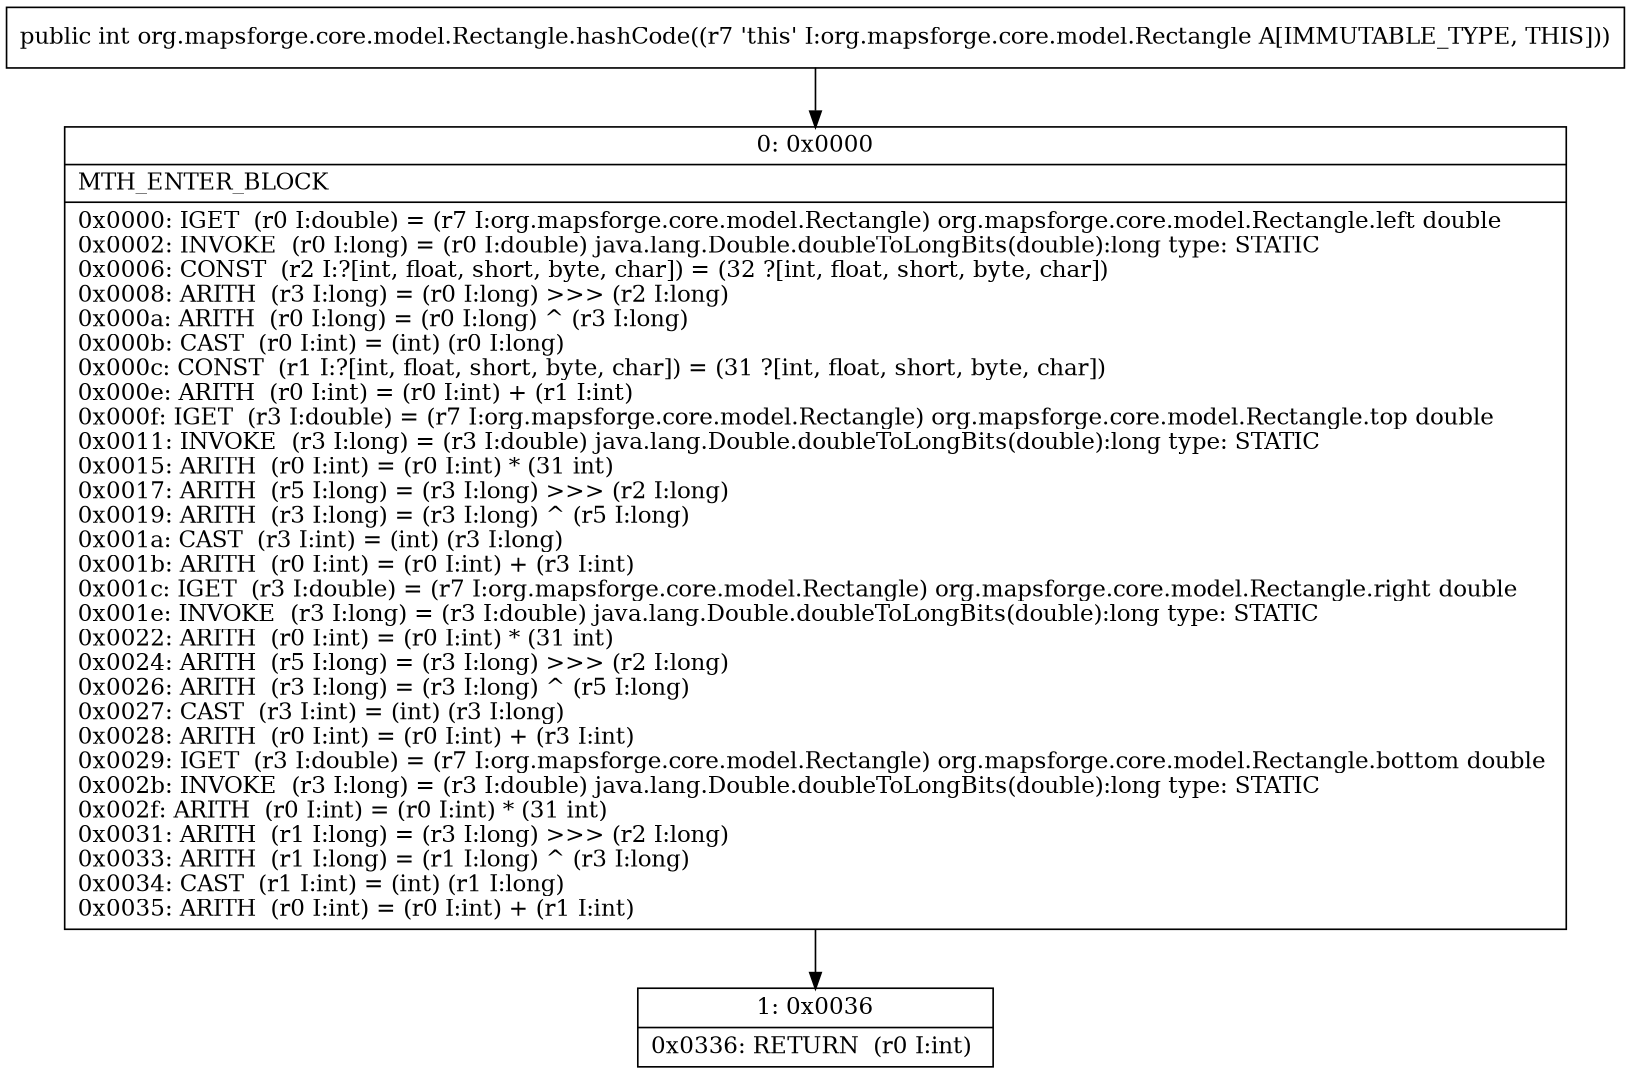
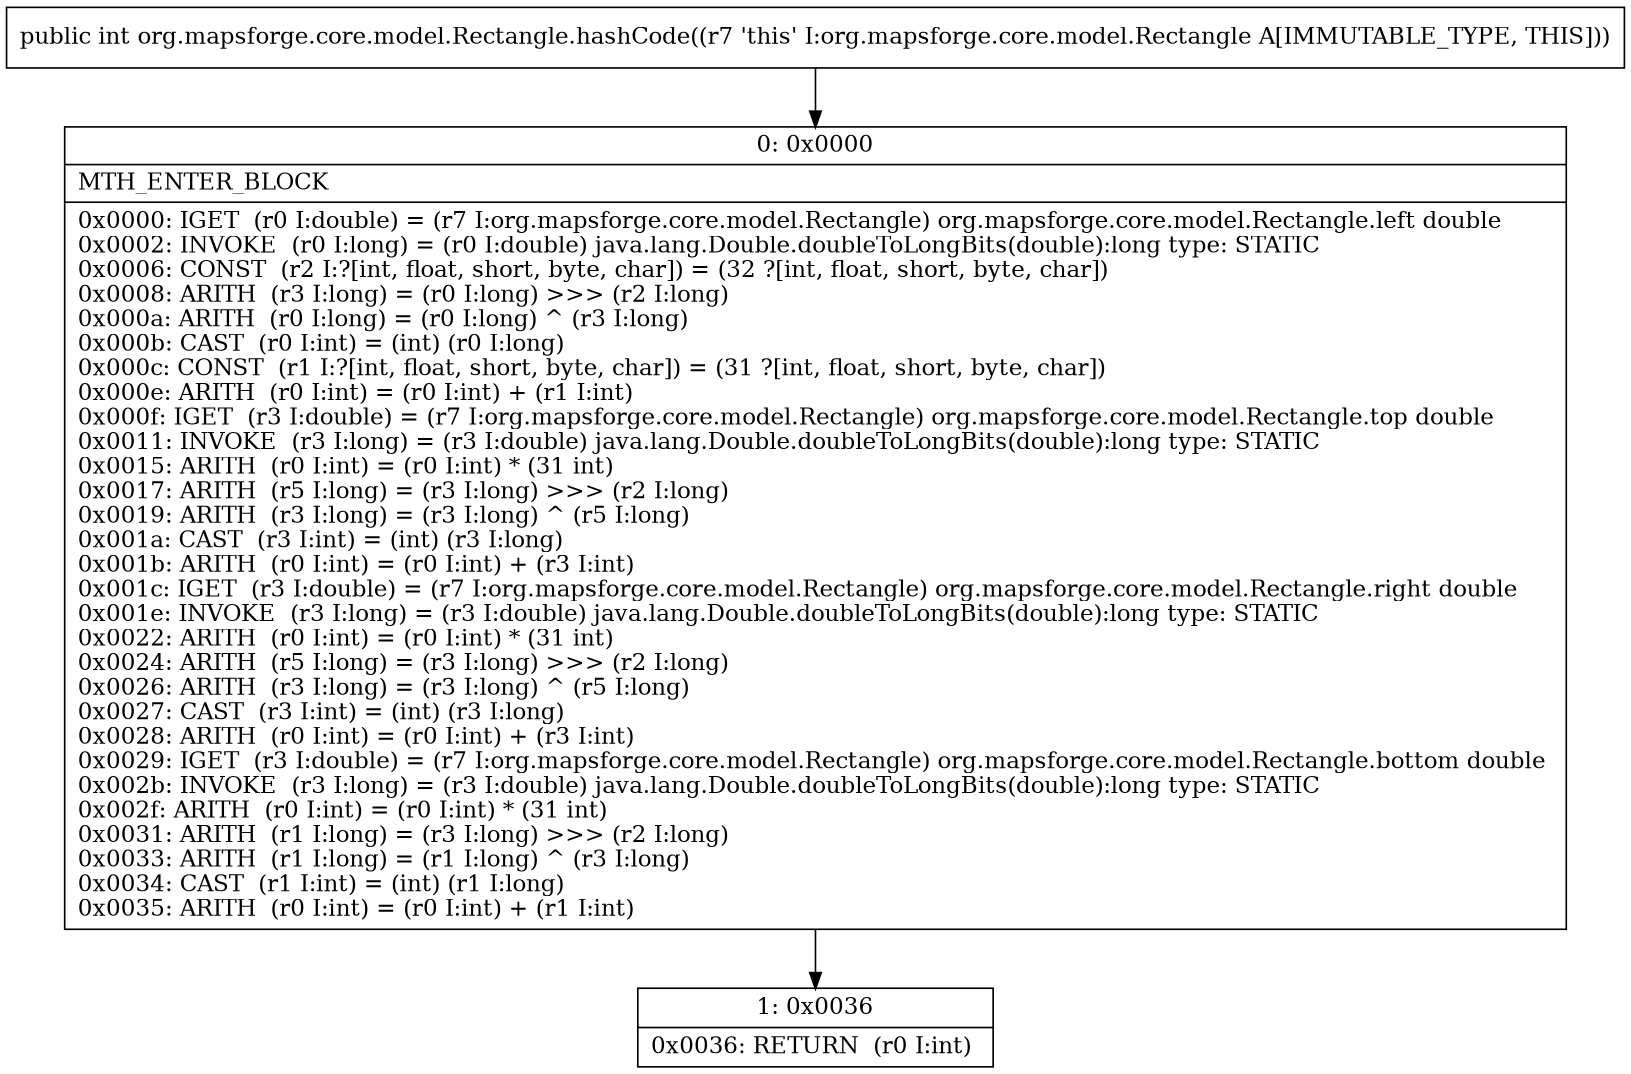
node "1: 0x0036": text "0x0336: RETURN  (r0 I:int)" -> "0x0036: RETURN  (r0 I:int)"
